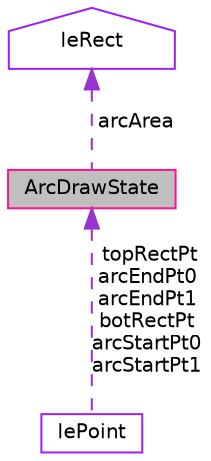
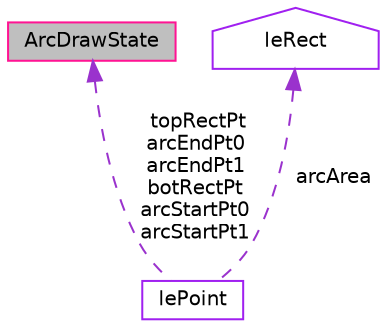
edge "ArcDrawState" -> "leRect": now "lePoint" -> "leRect"
